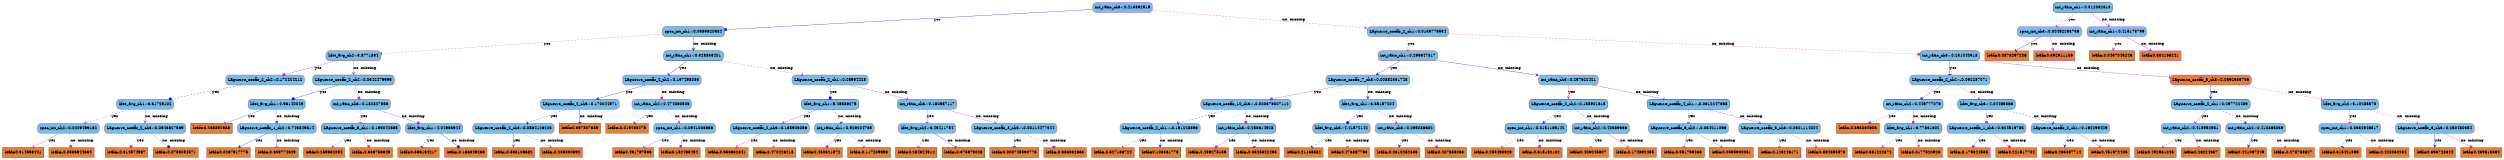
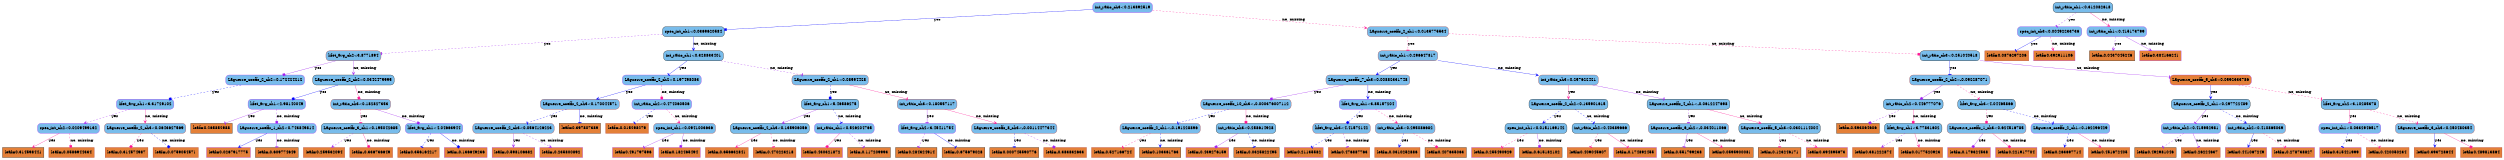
edge "Laguerre_coeffs_4_ch1<-0.0612247698" -> "Laguerre_coeffs_5_ch3<0.0301114004": color purple -> deeppink
node "int_ratio_ch1<0.526204765": color brown -> purple
node "leaf=0.103361773": label "leaf=0.103361773" -> "leaf=0.103361763"
